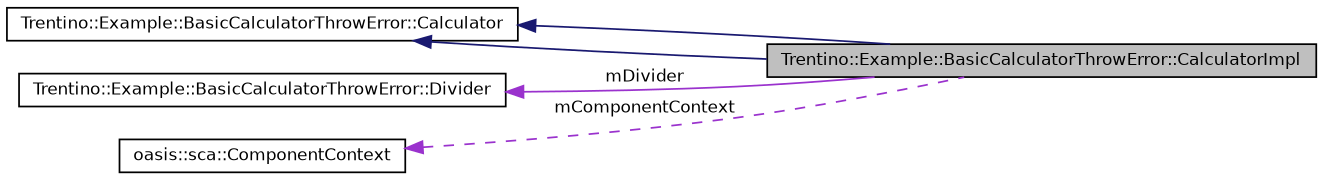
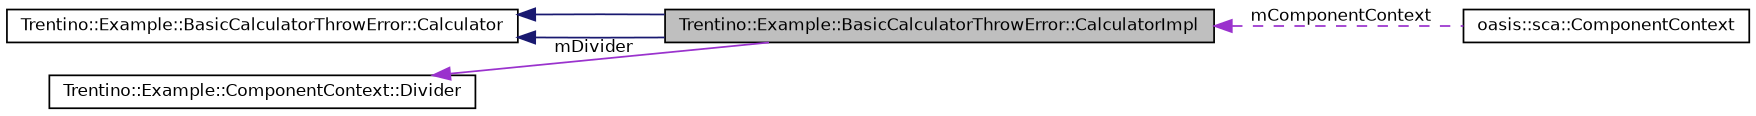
node "Trentino::Example::BasicCalculatorThrowError::Divider": label "Trentino::Example::BasicCalculatorThrowError::Divider" -> "Trentino::Example::ComponentContext::Divider"
edge "Trentino::Example::BasicCalculatorThrowError::CalculatorImpl" -> "oasis::sca::ComponentContext": reversed
